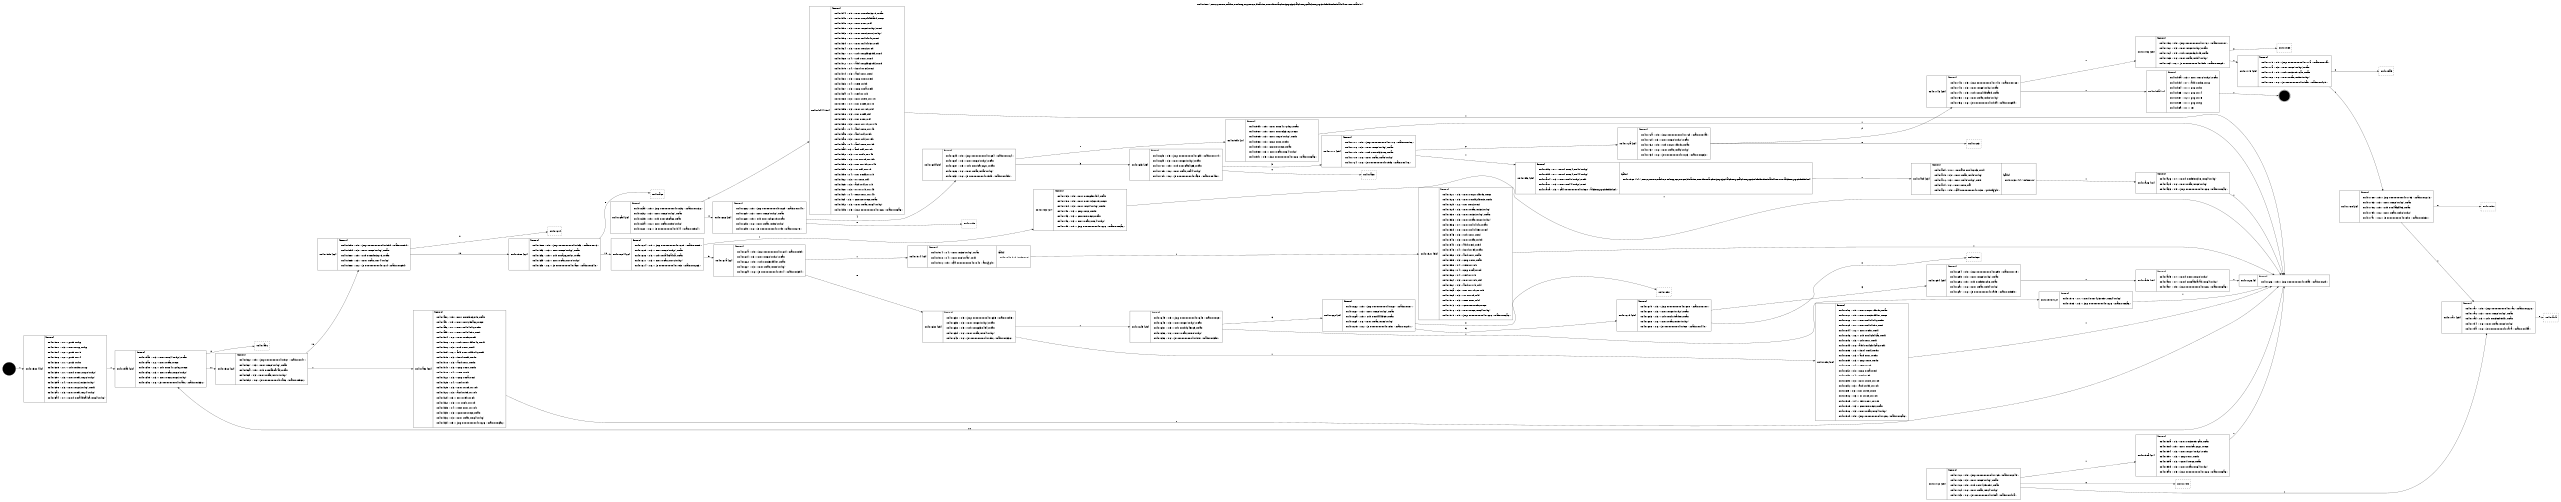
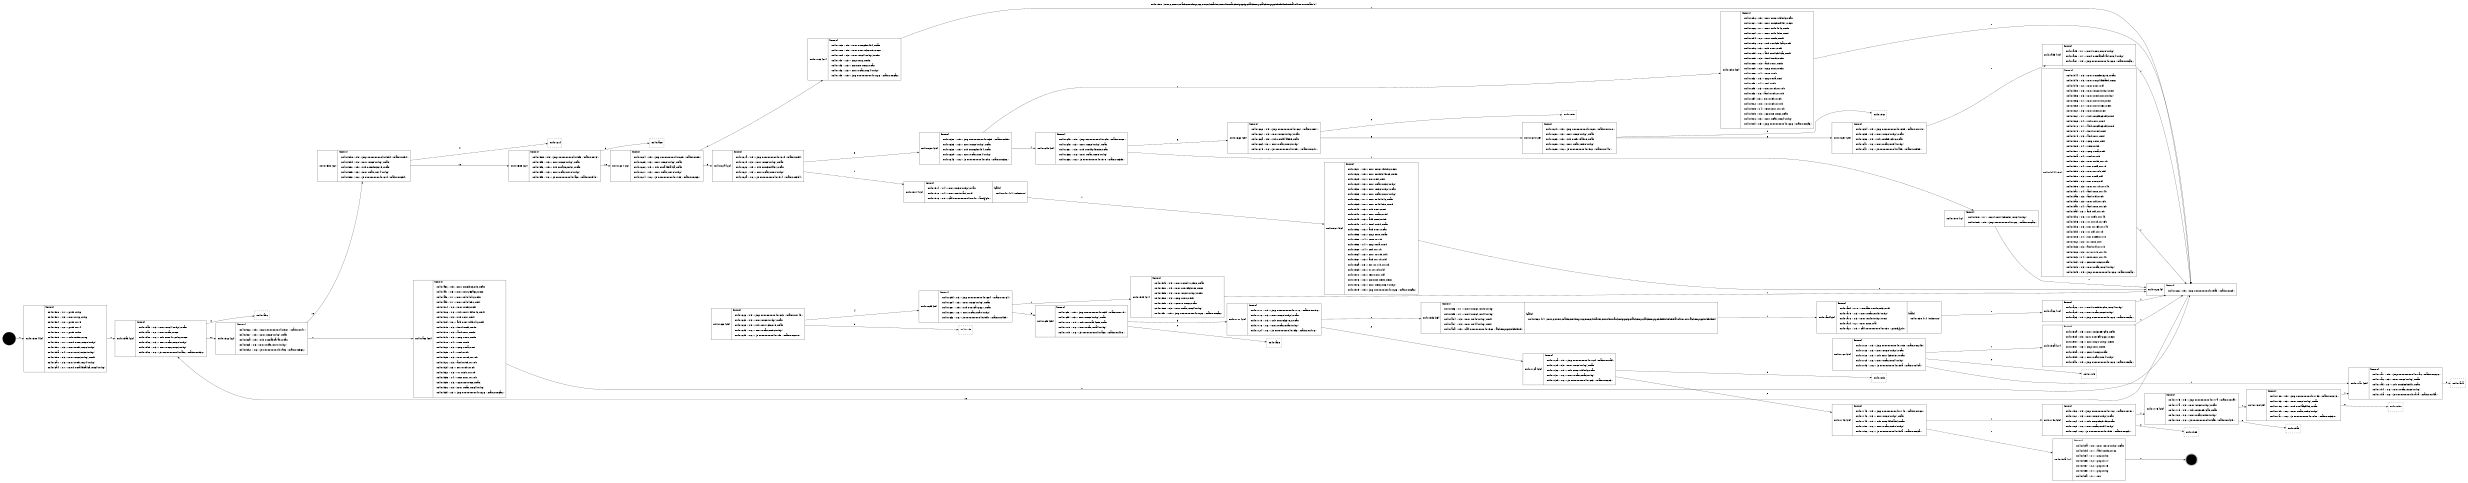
node "0x4016ad [25]": removed
